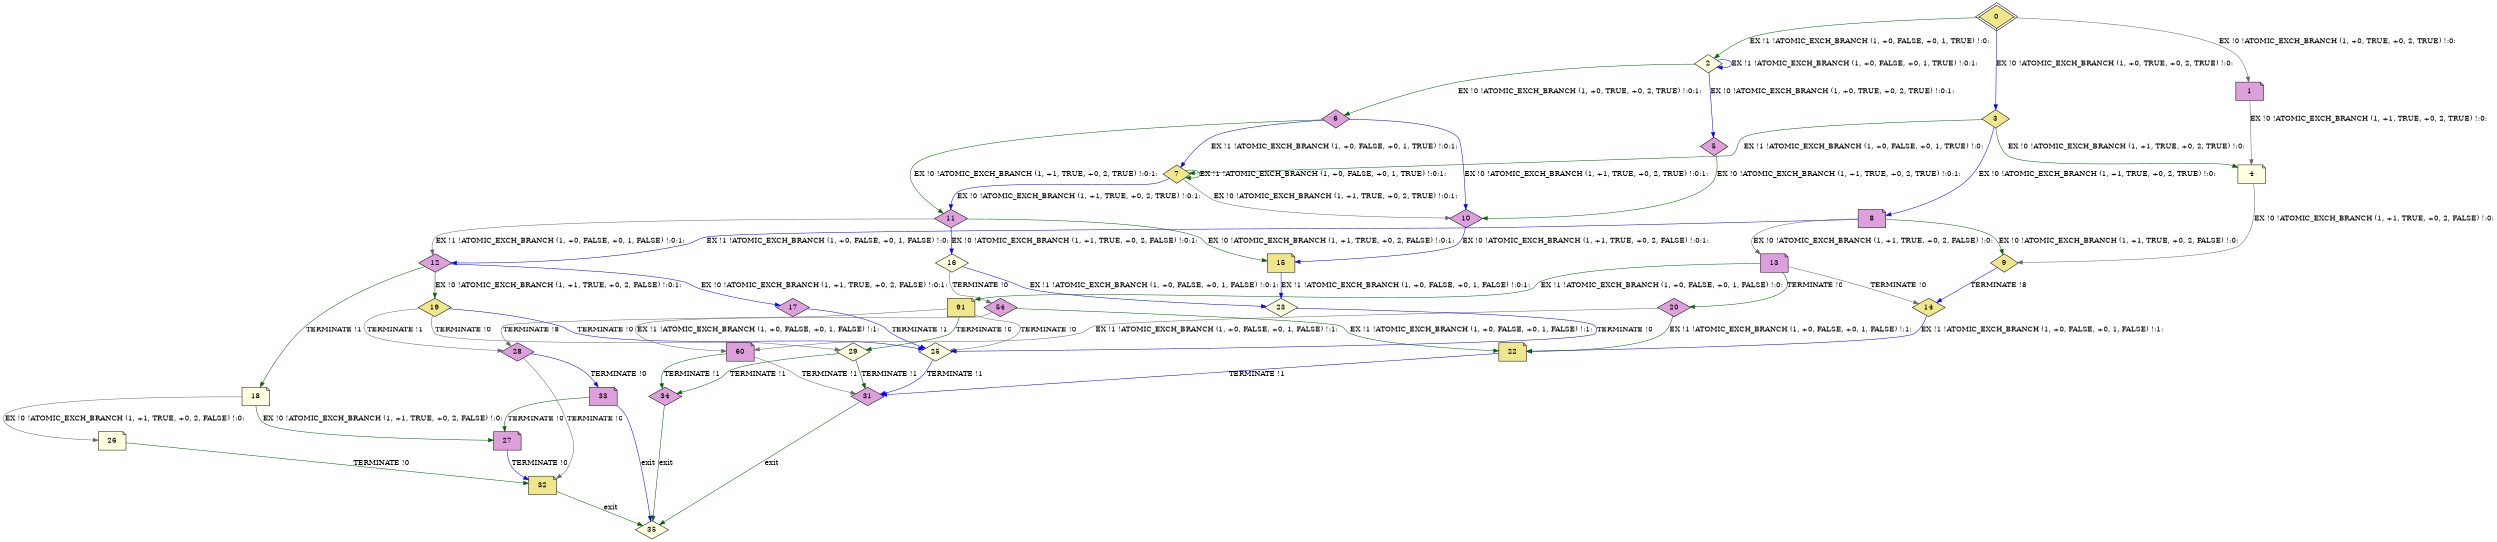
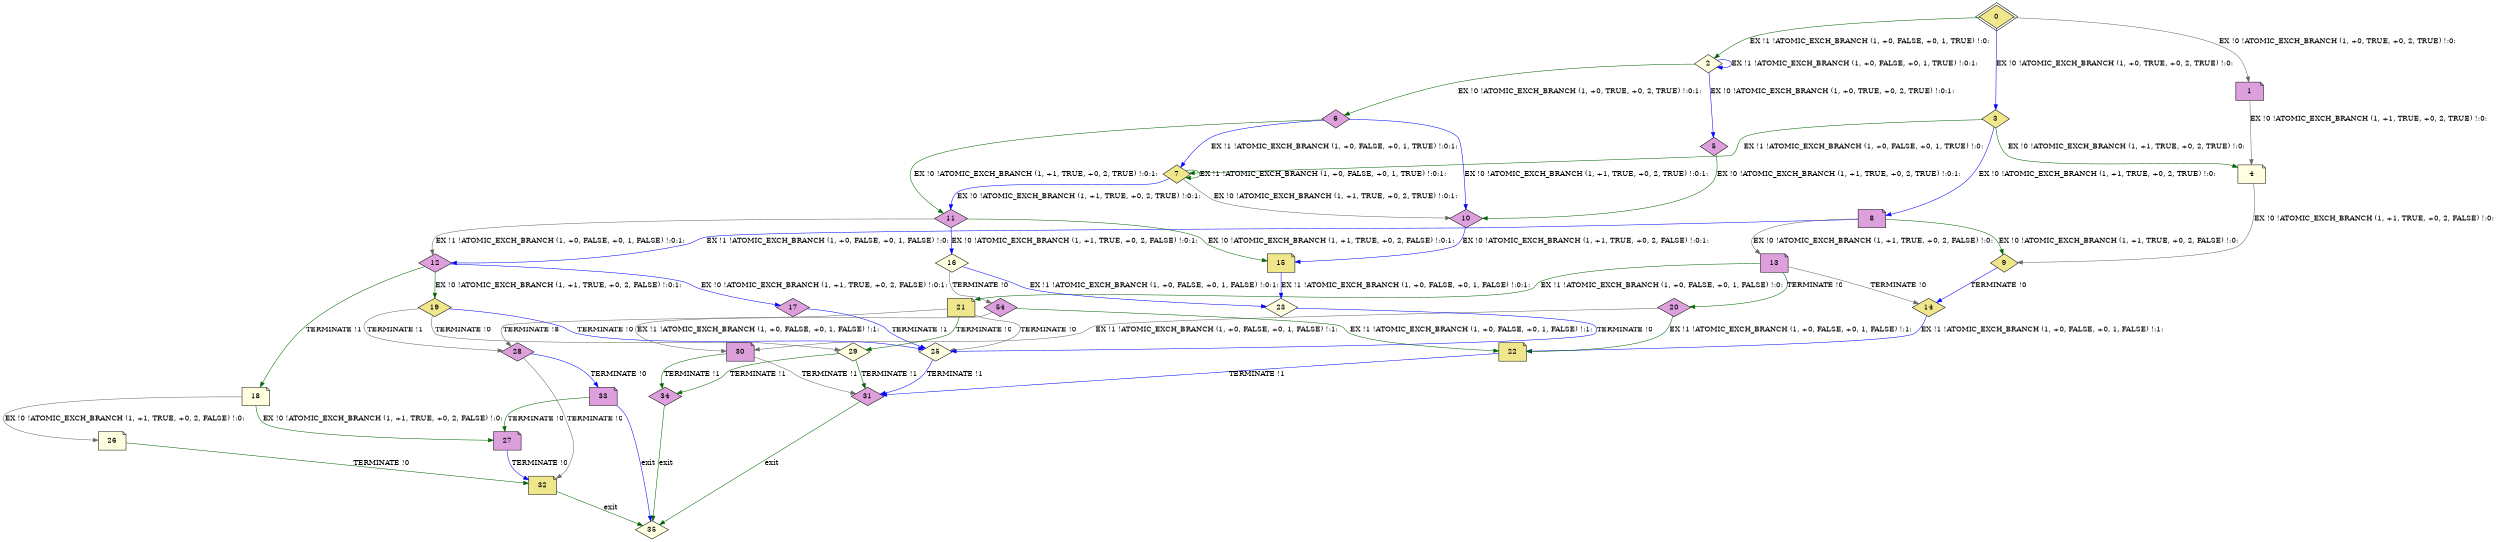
edge "9" -> "14": label "TERMINATE !8" -> "TERMINATE !0"
node "91": label "91" -> "21"
node "60": label "60" -> "30"
